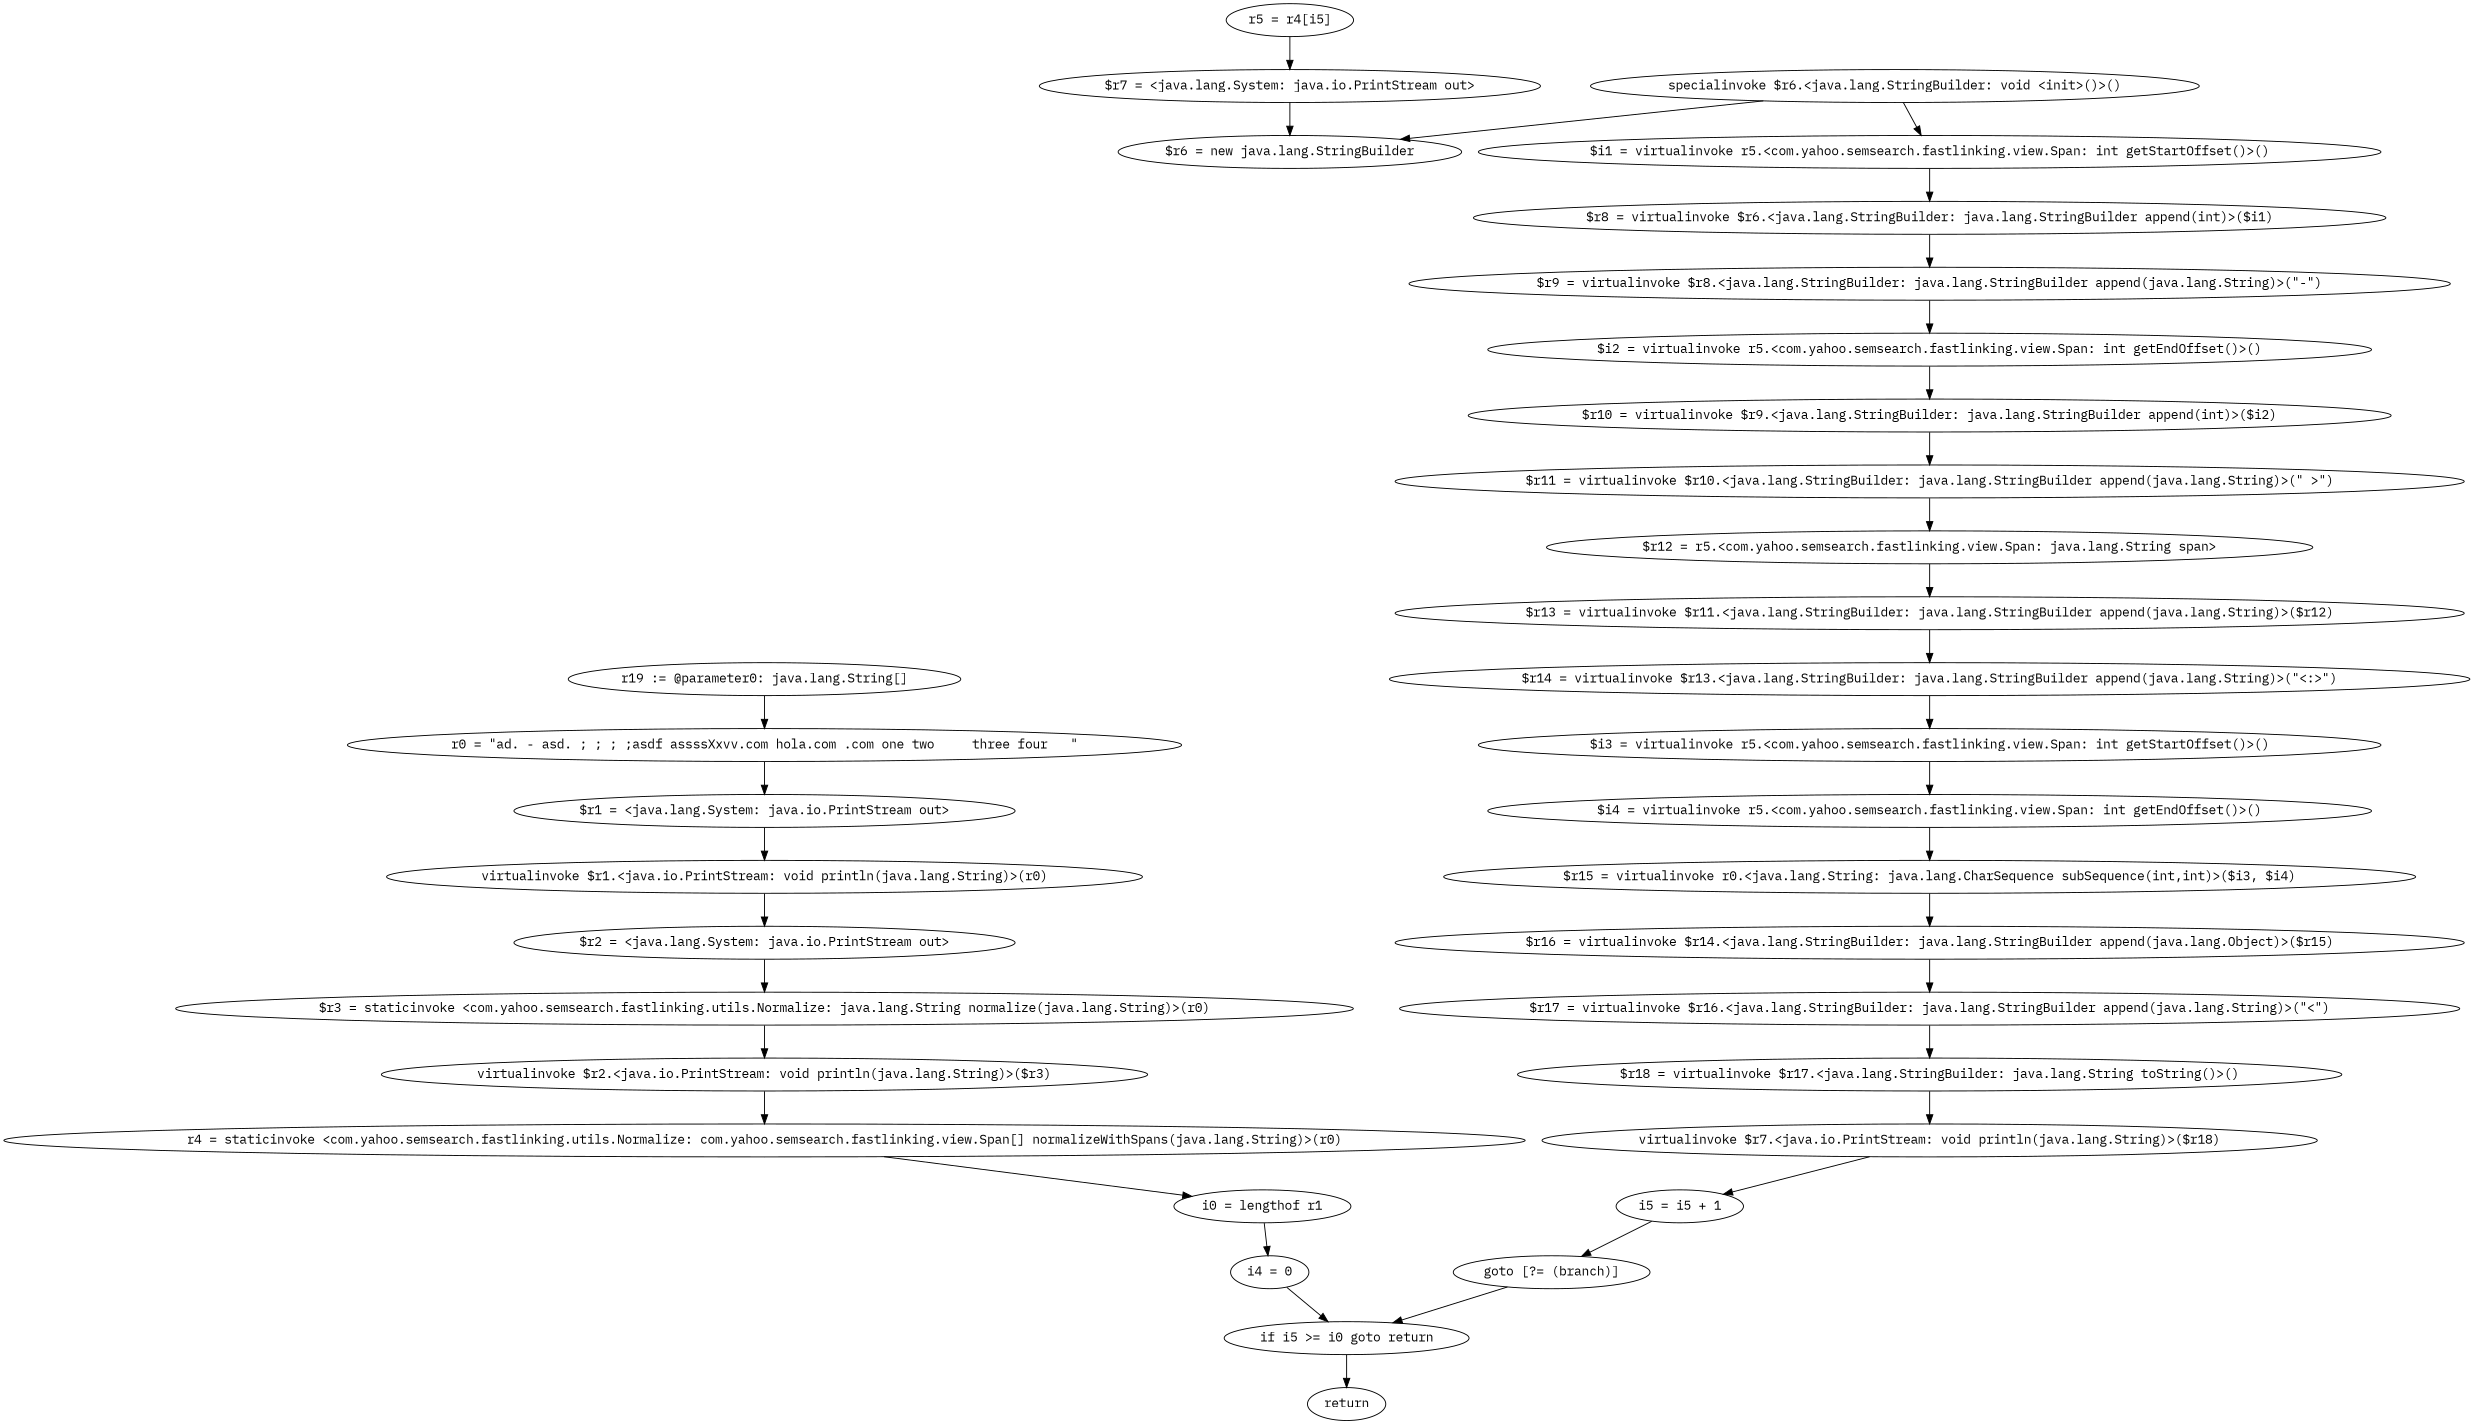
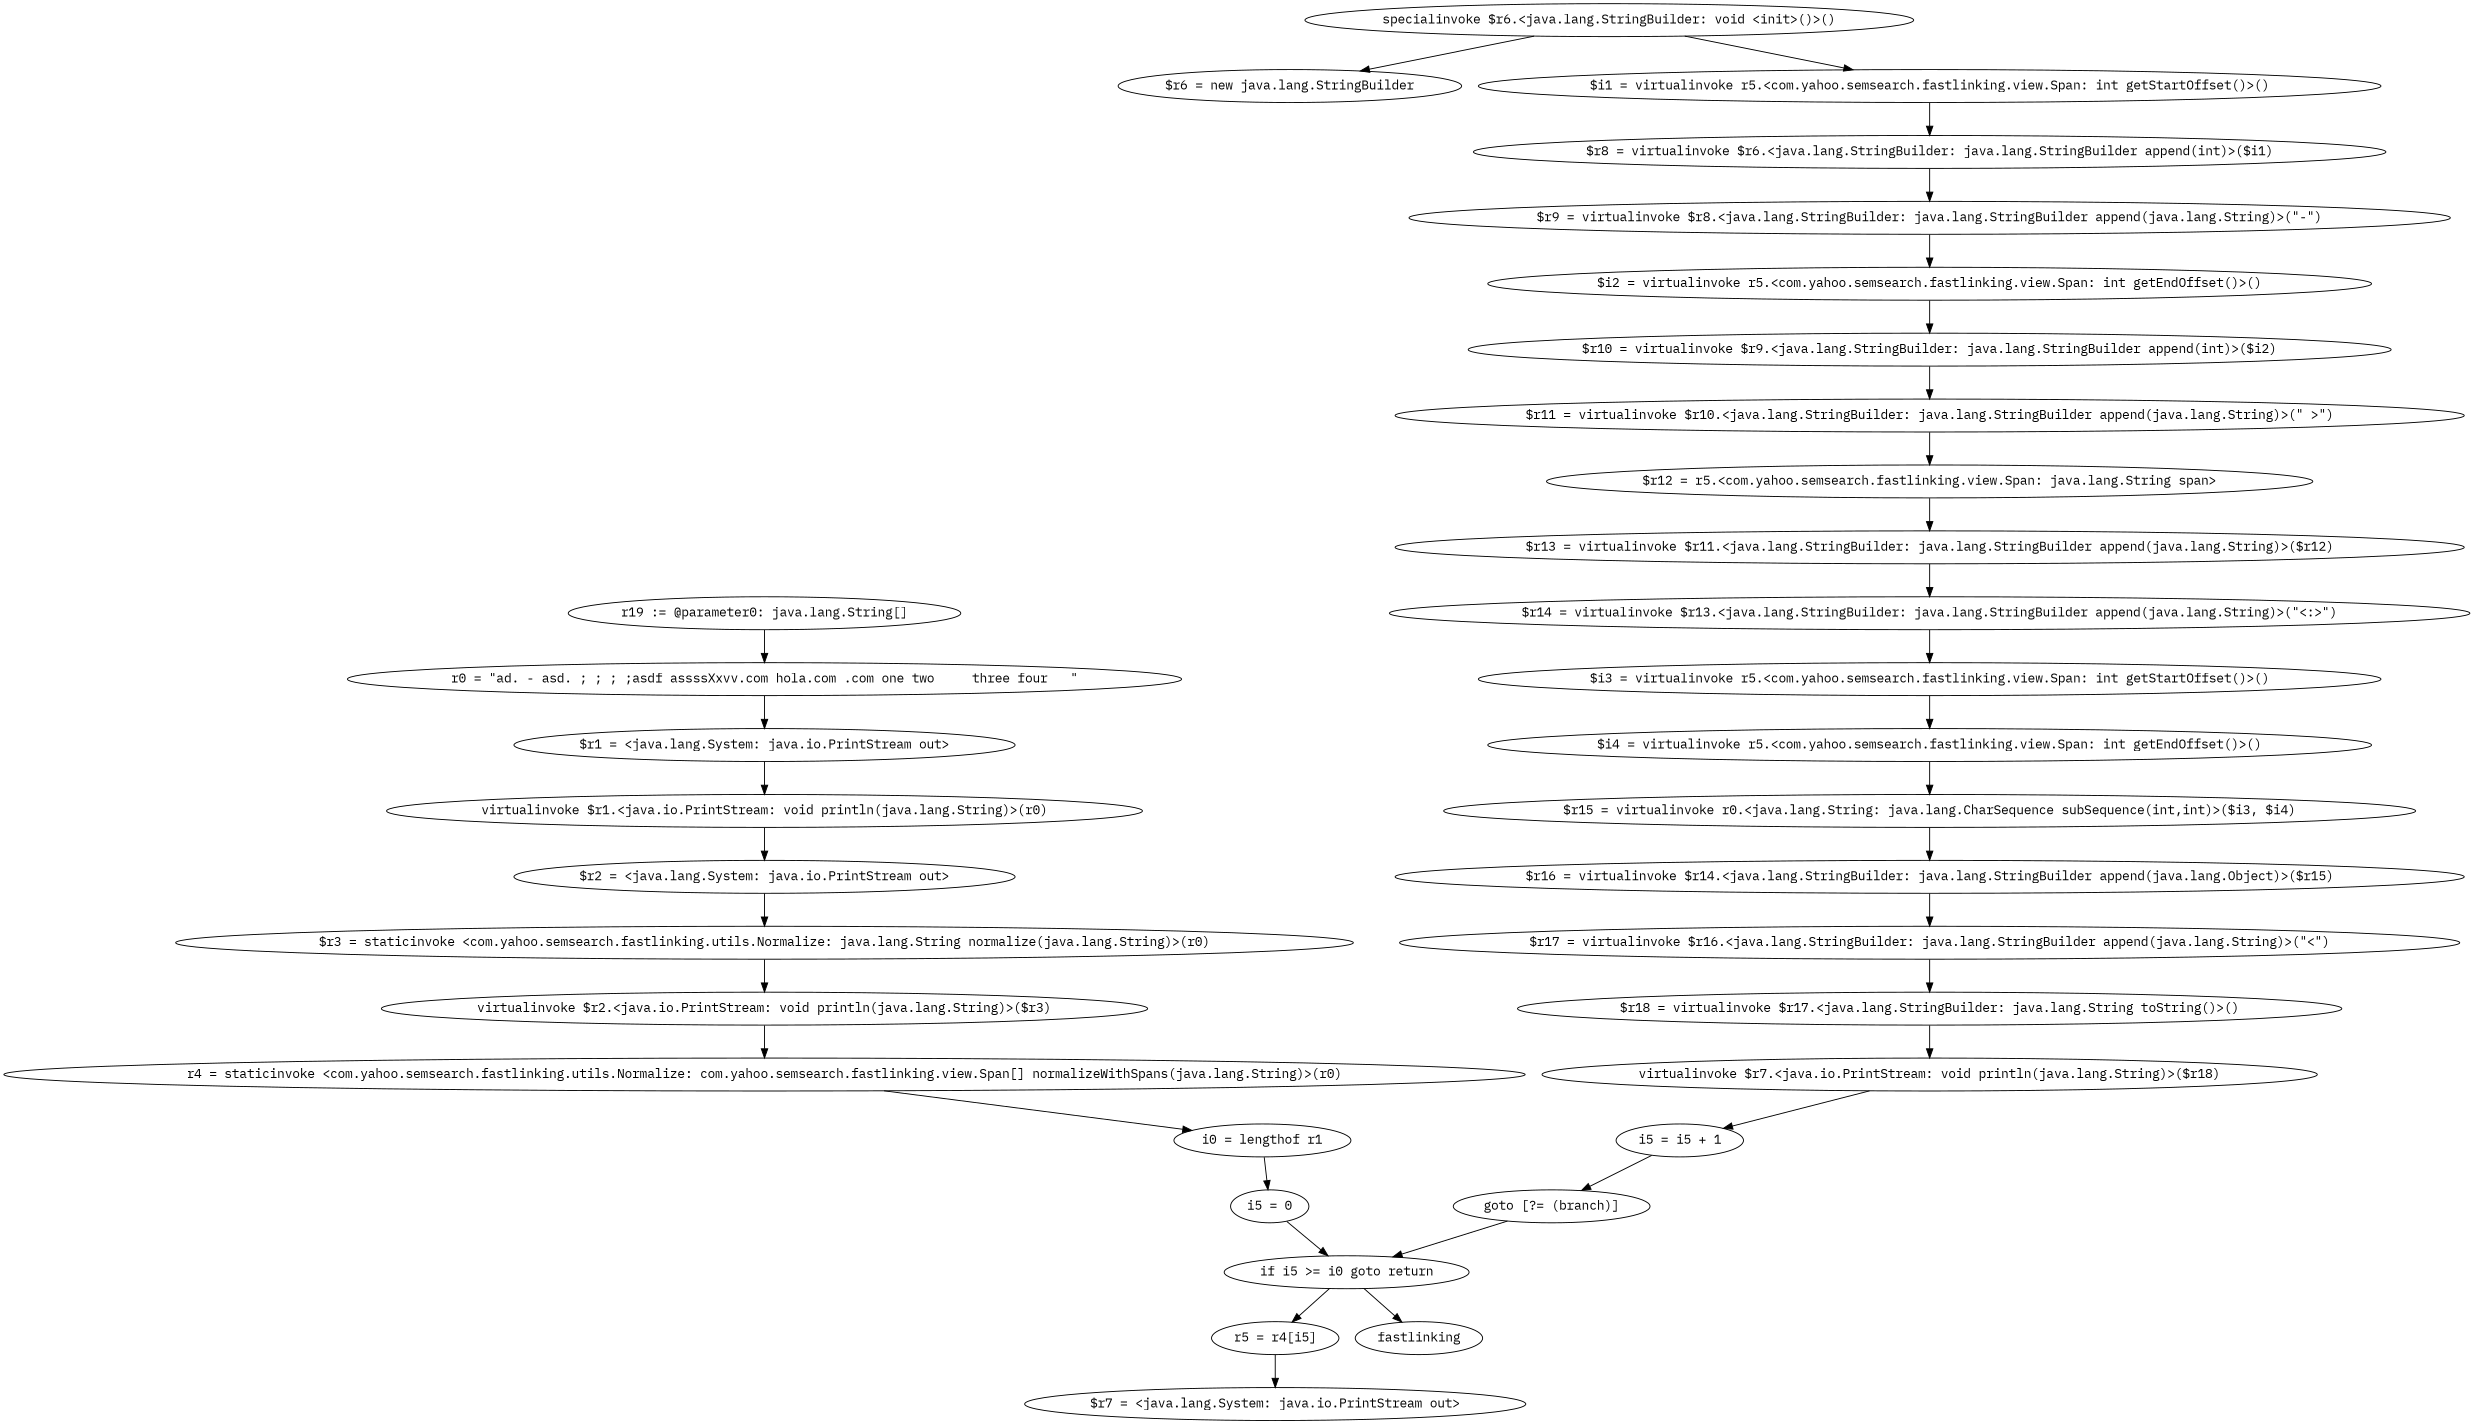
edge "$r7 = <java.lang.System: java.io.PrintStream out>" -> "$r6 = new java.lang.StringBuilder": removed
node "i4 = 0": label "i4 = 0" -> "i5 = 0"
edge "if i5 >= i0 goto return" -> "r5 = r4[i5]": added
node "return": label "return" -> "fastlinking"
